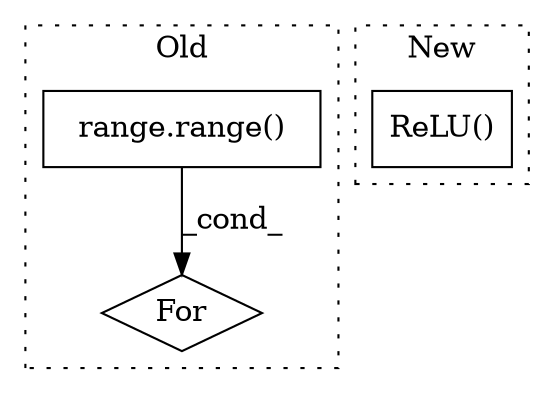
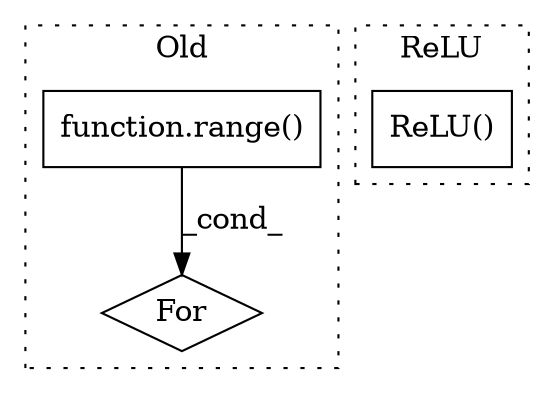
cluster "New": label "New" -> "ReLU"
node "range.range()": label "range.range()" -> "function.range()"
